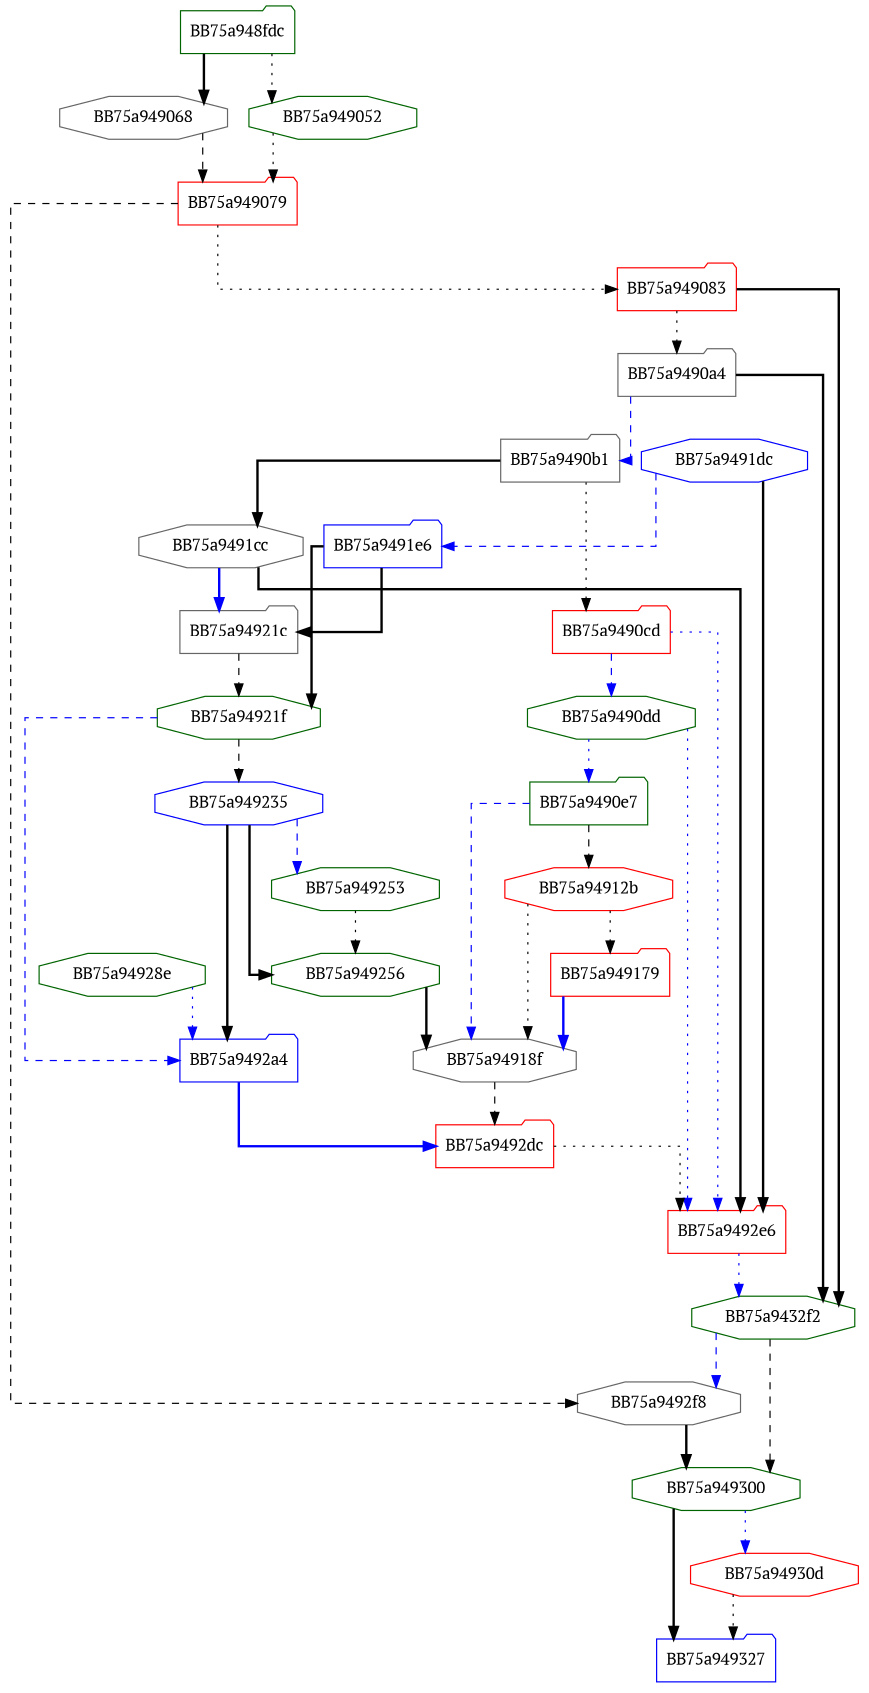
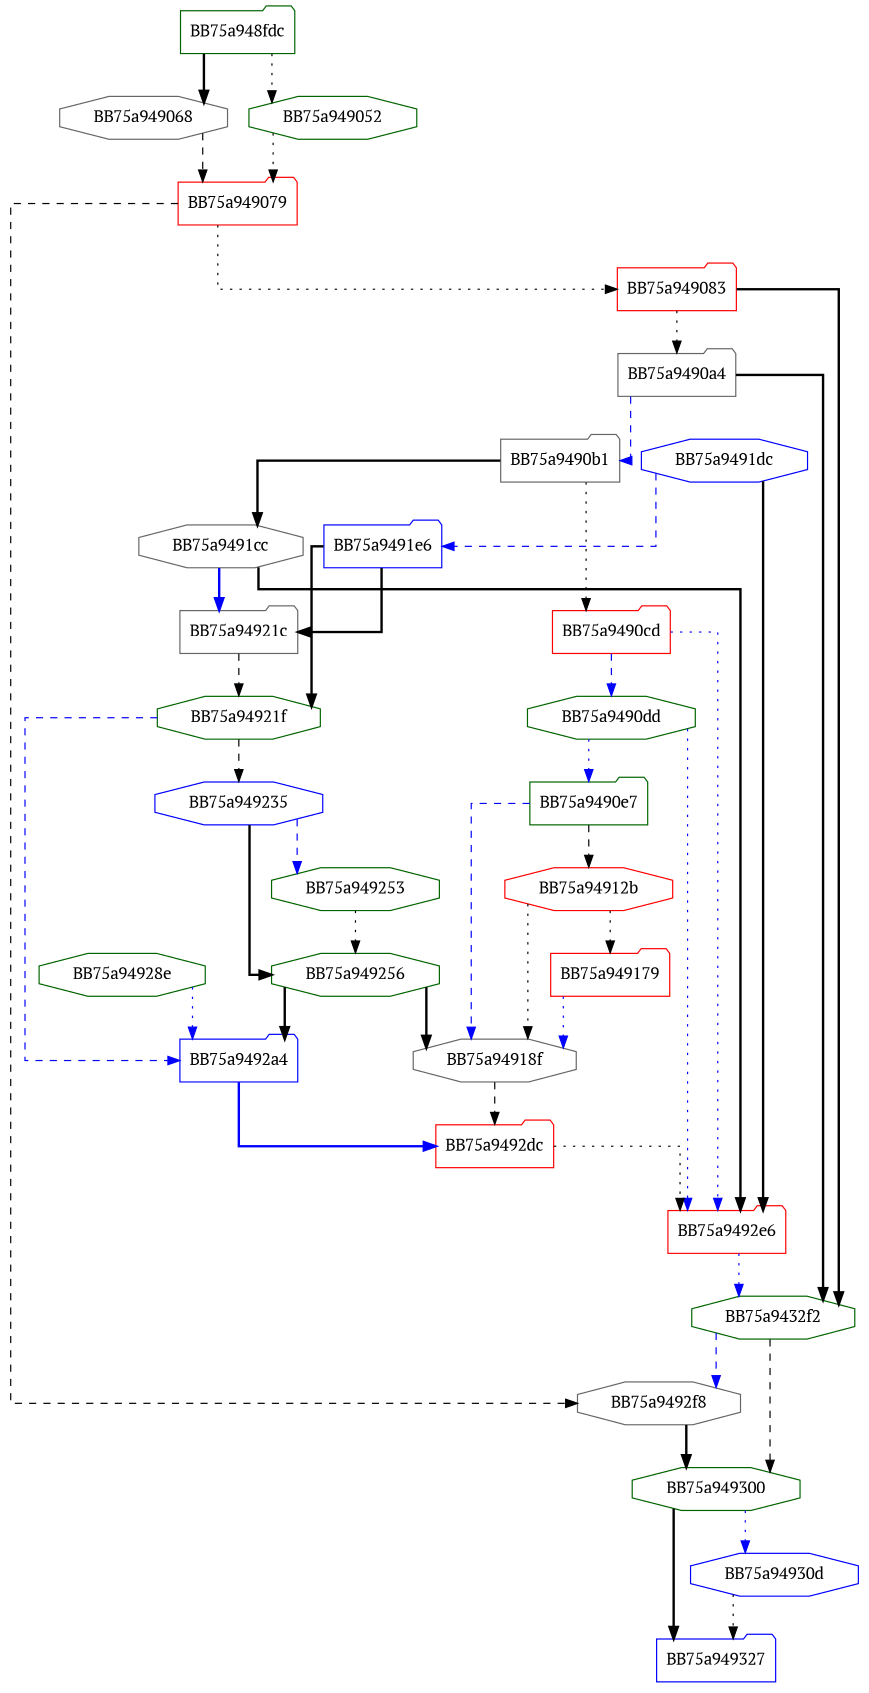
edge "BB75a949235" -> "BB75a9492a4": now "BB75a949256" -> "BB75a9492a4"
edge "BB75a949179" -> "BB75a94918f": style bold -> dotted
node "BB75a94930d": color red -> blue
